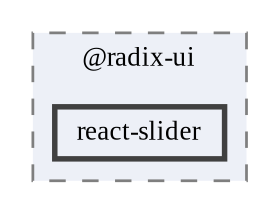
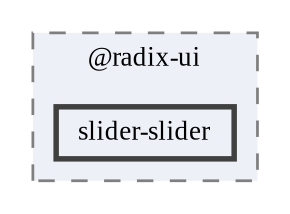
node "react-slider": label "react-slider" -> "slider-slider"
